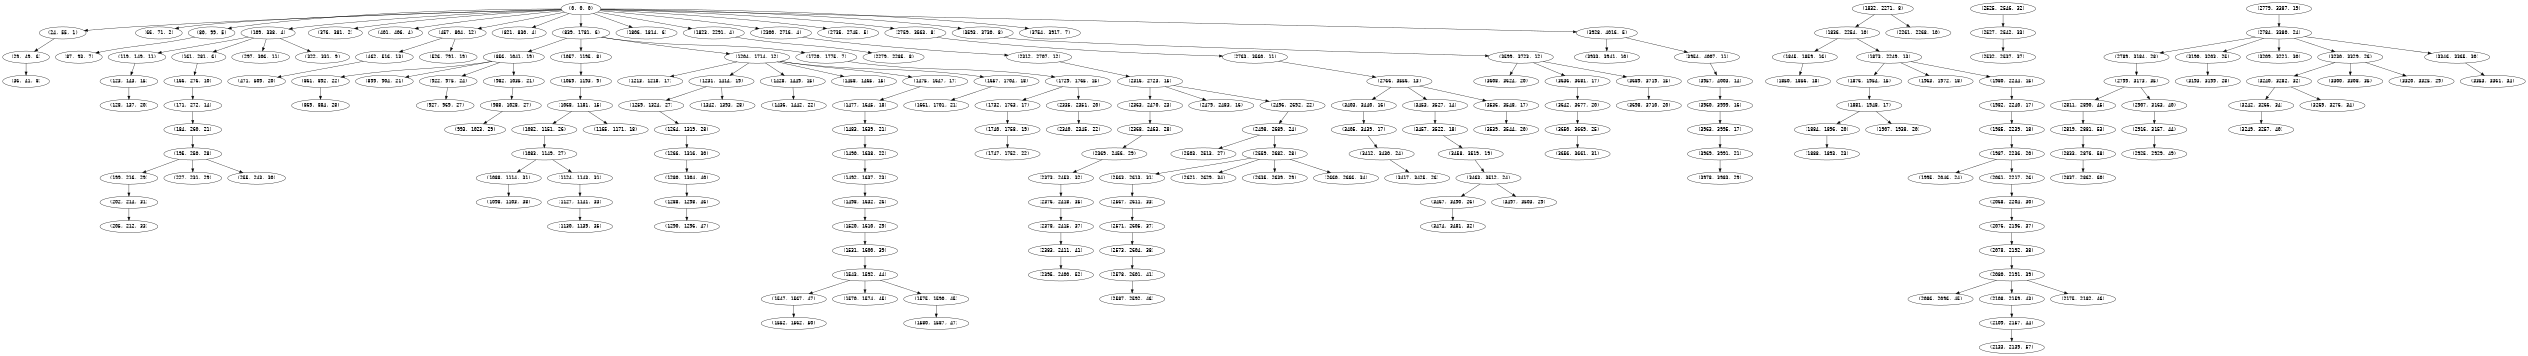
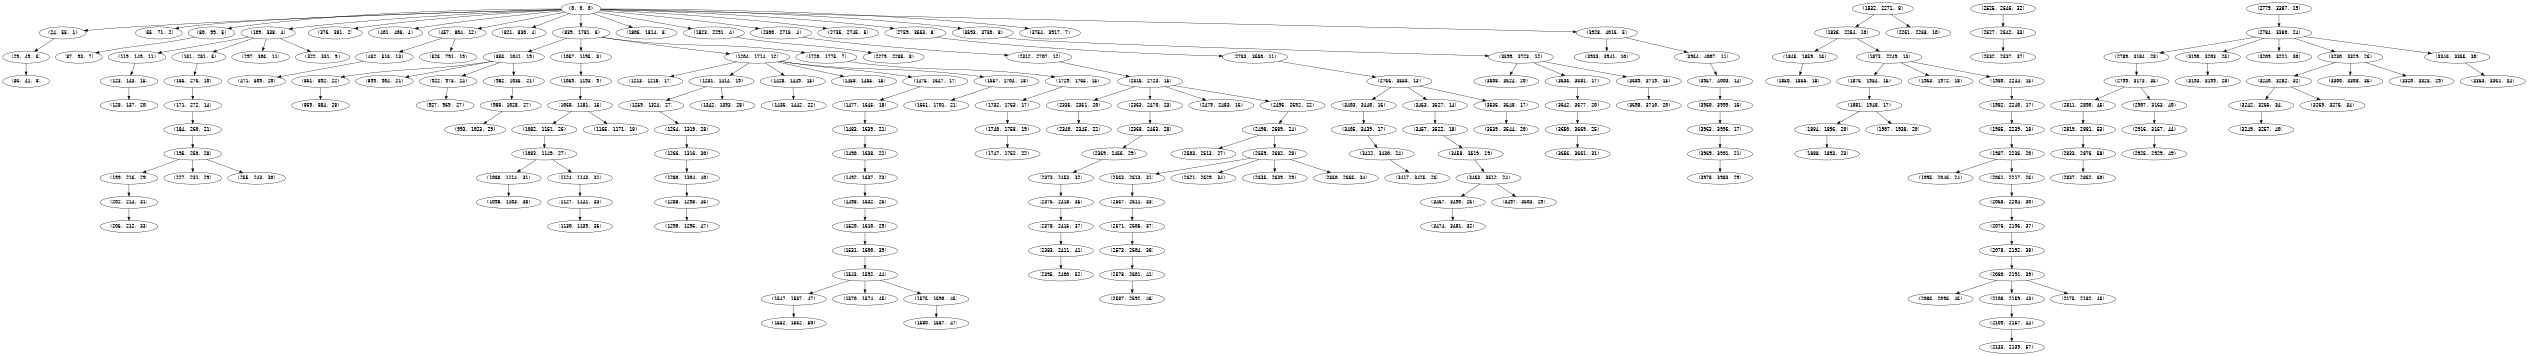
edge "(1729, 1765, 15)" -> "(2335, 2351, 20)": now "(2316, 2723, 15)" -> "(2335, 2351, 20)"
